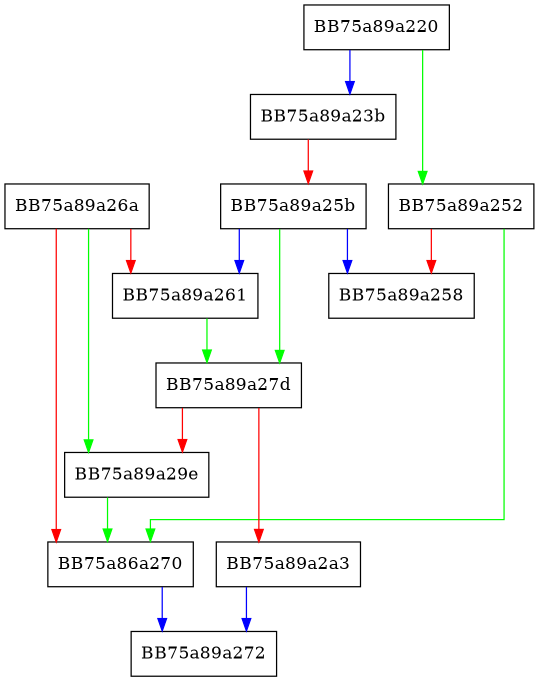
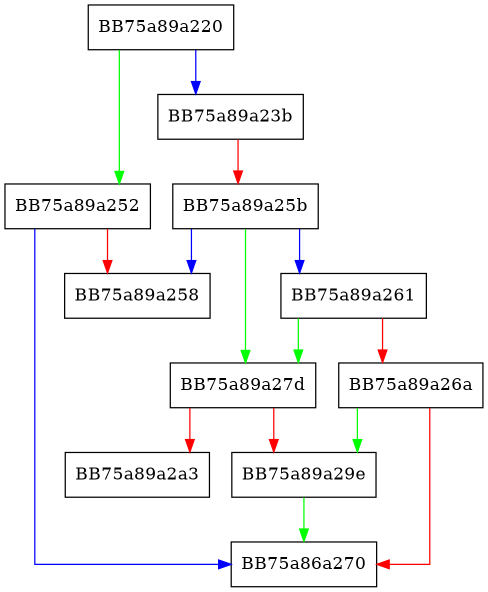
edge "BB75a89a26a" -> "BB75a89a261": reversed
edge "BB75a89a252" -> "BB75a86a270": color green -> blue
node "BB75a89a272": removed
